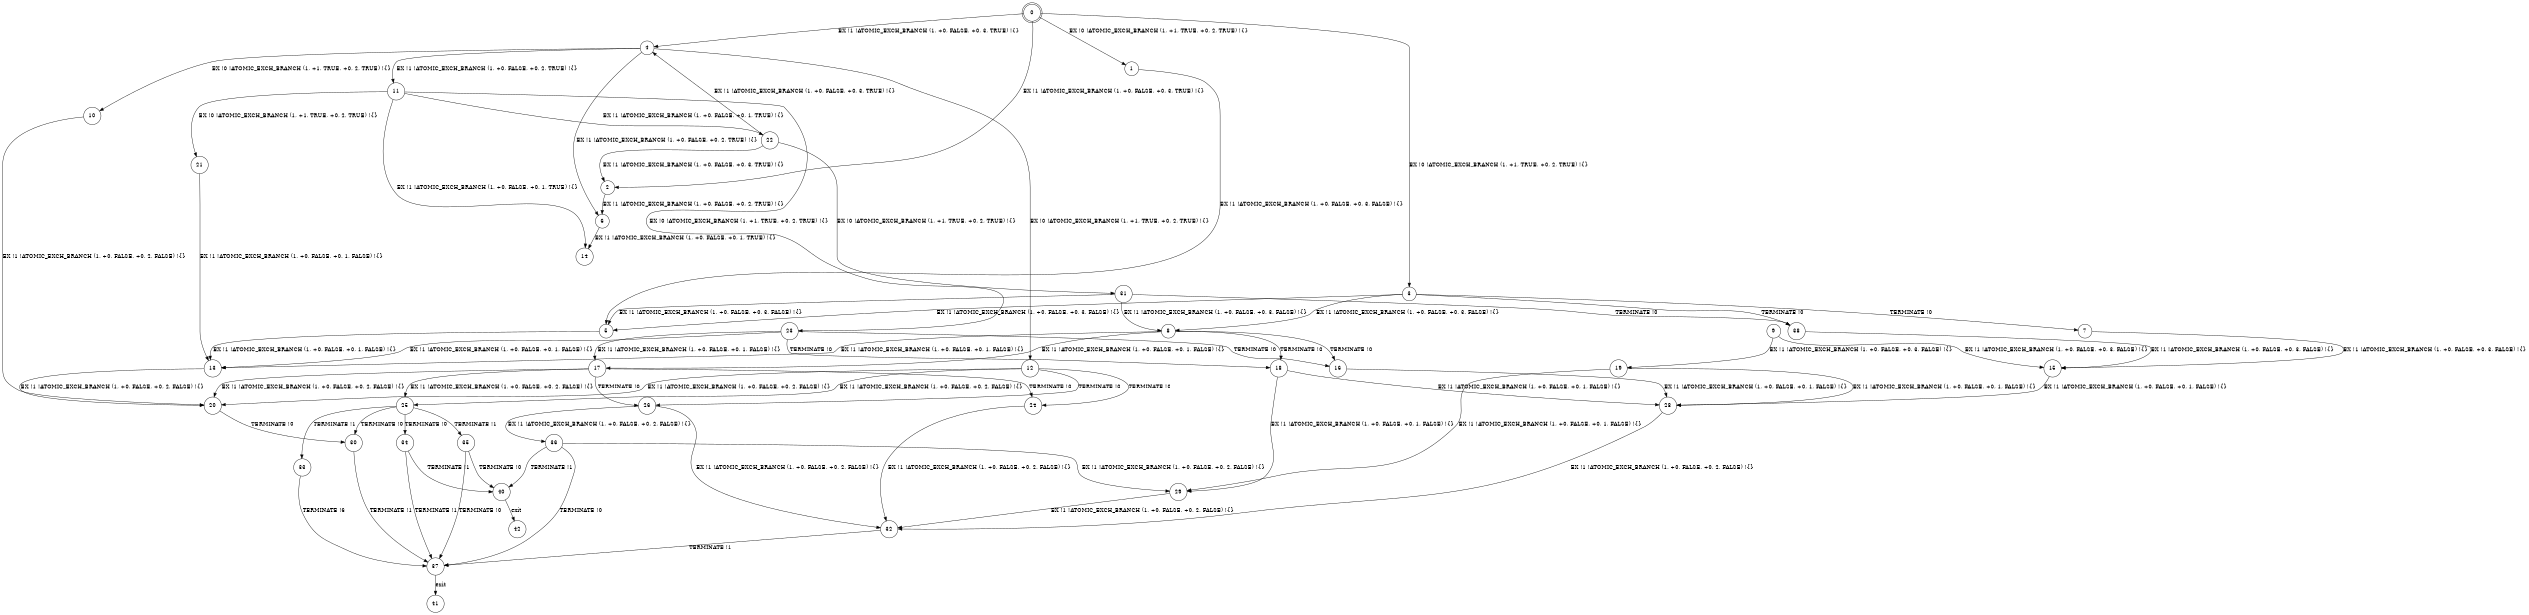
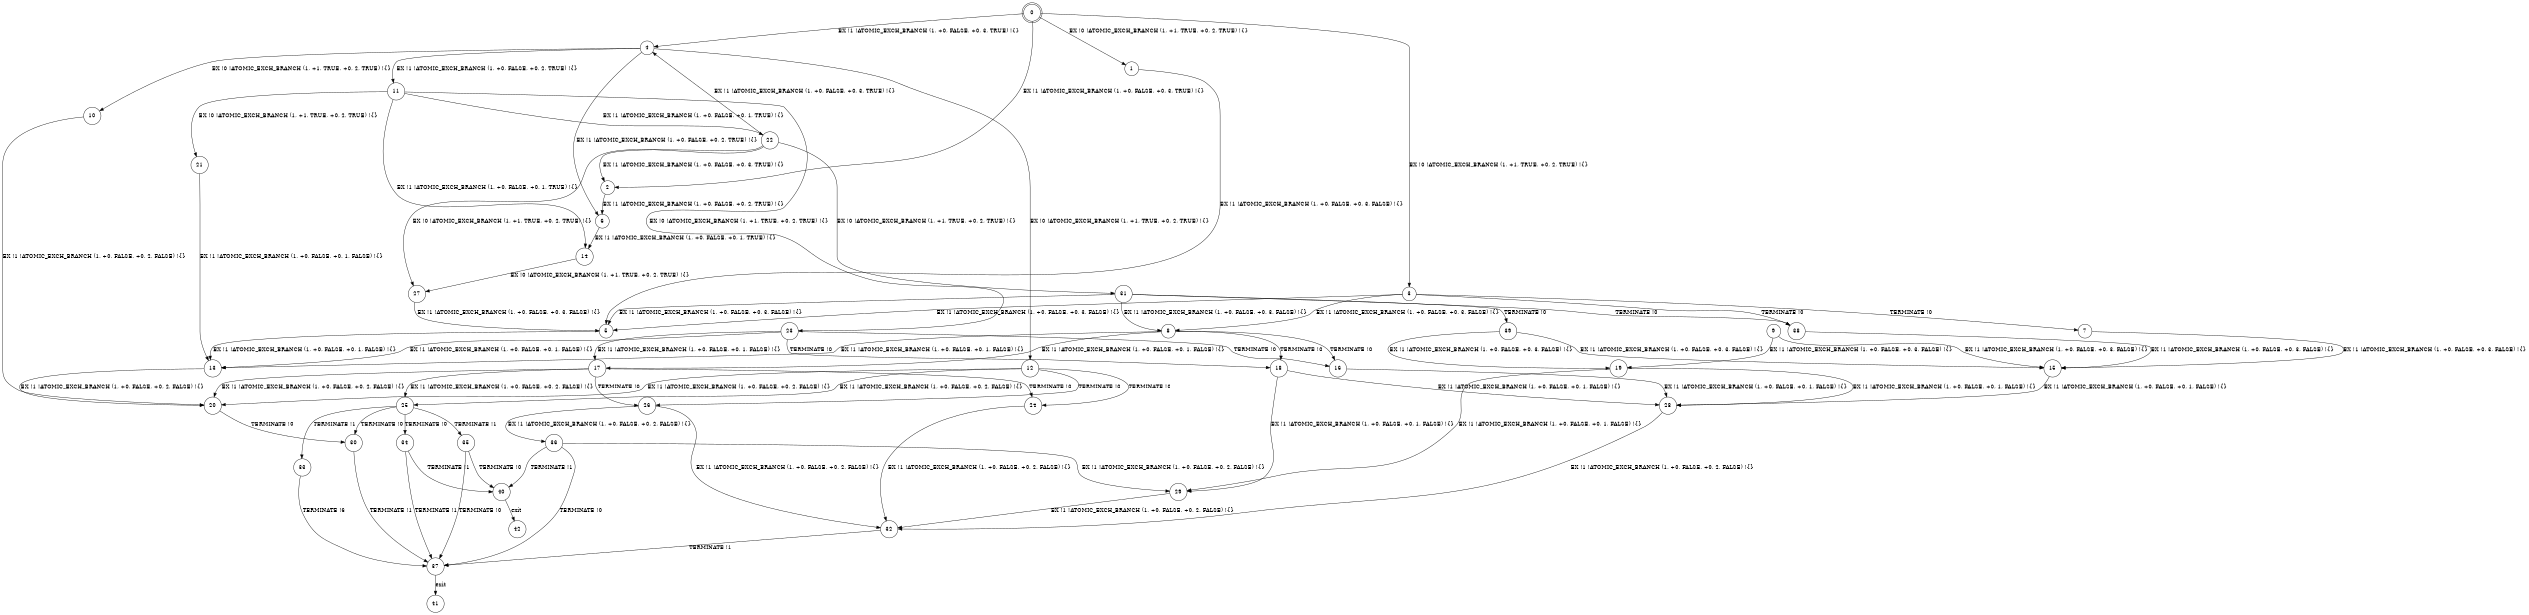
node "27": added
node "39": added
